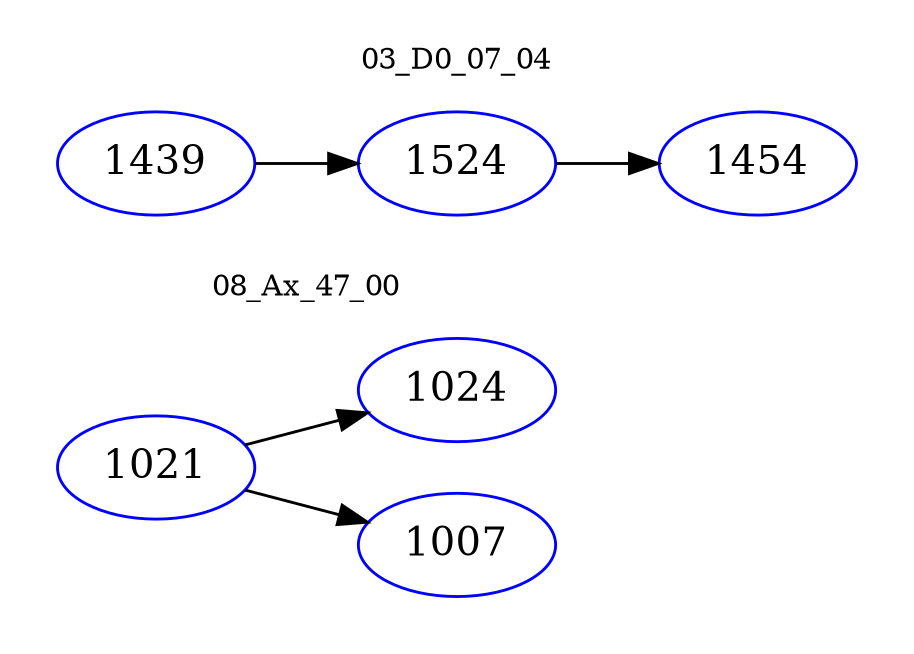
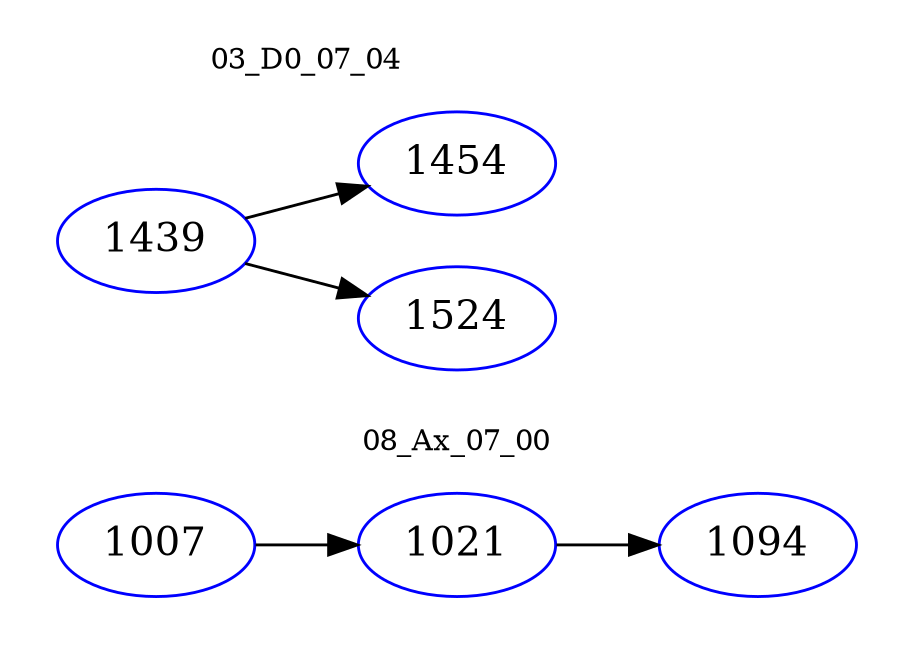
edge "1524" -> "1454": now "1439" -> "1454"
cluster "08_Ax_47_00": label "08_Ax_47_00" -> "08_Ax_07_00"
node "1024": label "1024" -> "1094"
edge "1021" -> "1007": reversed
